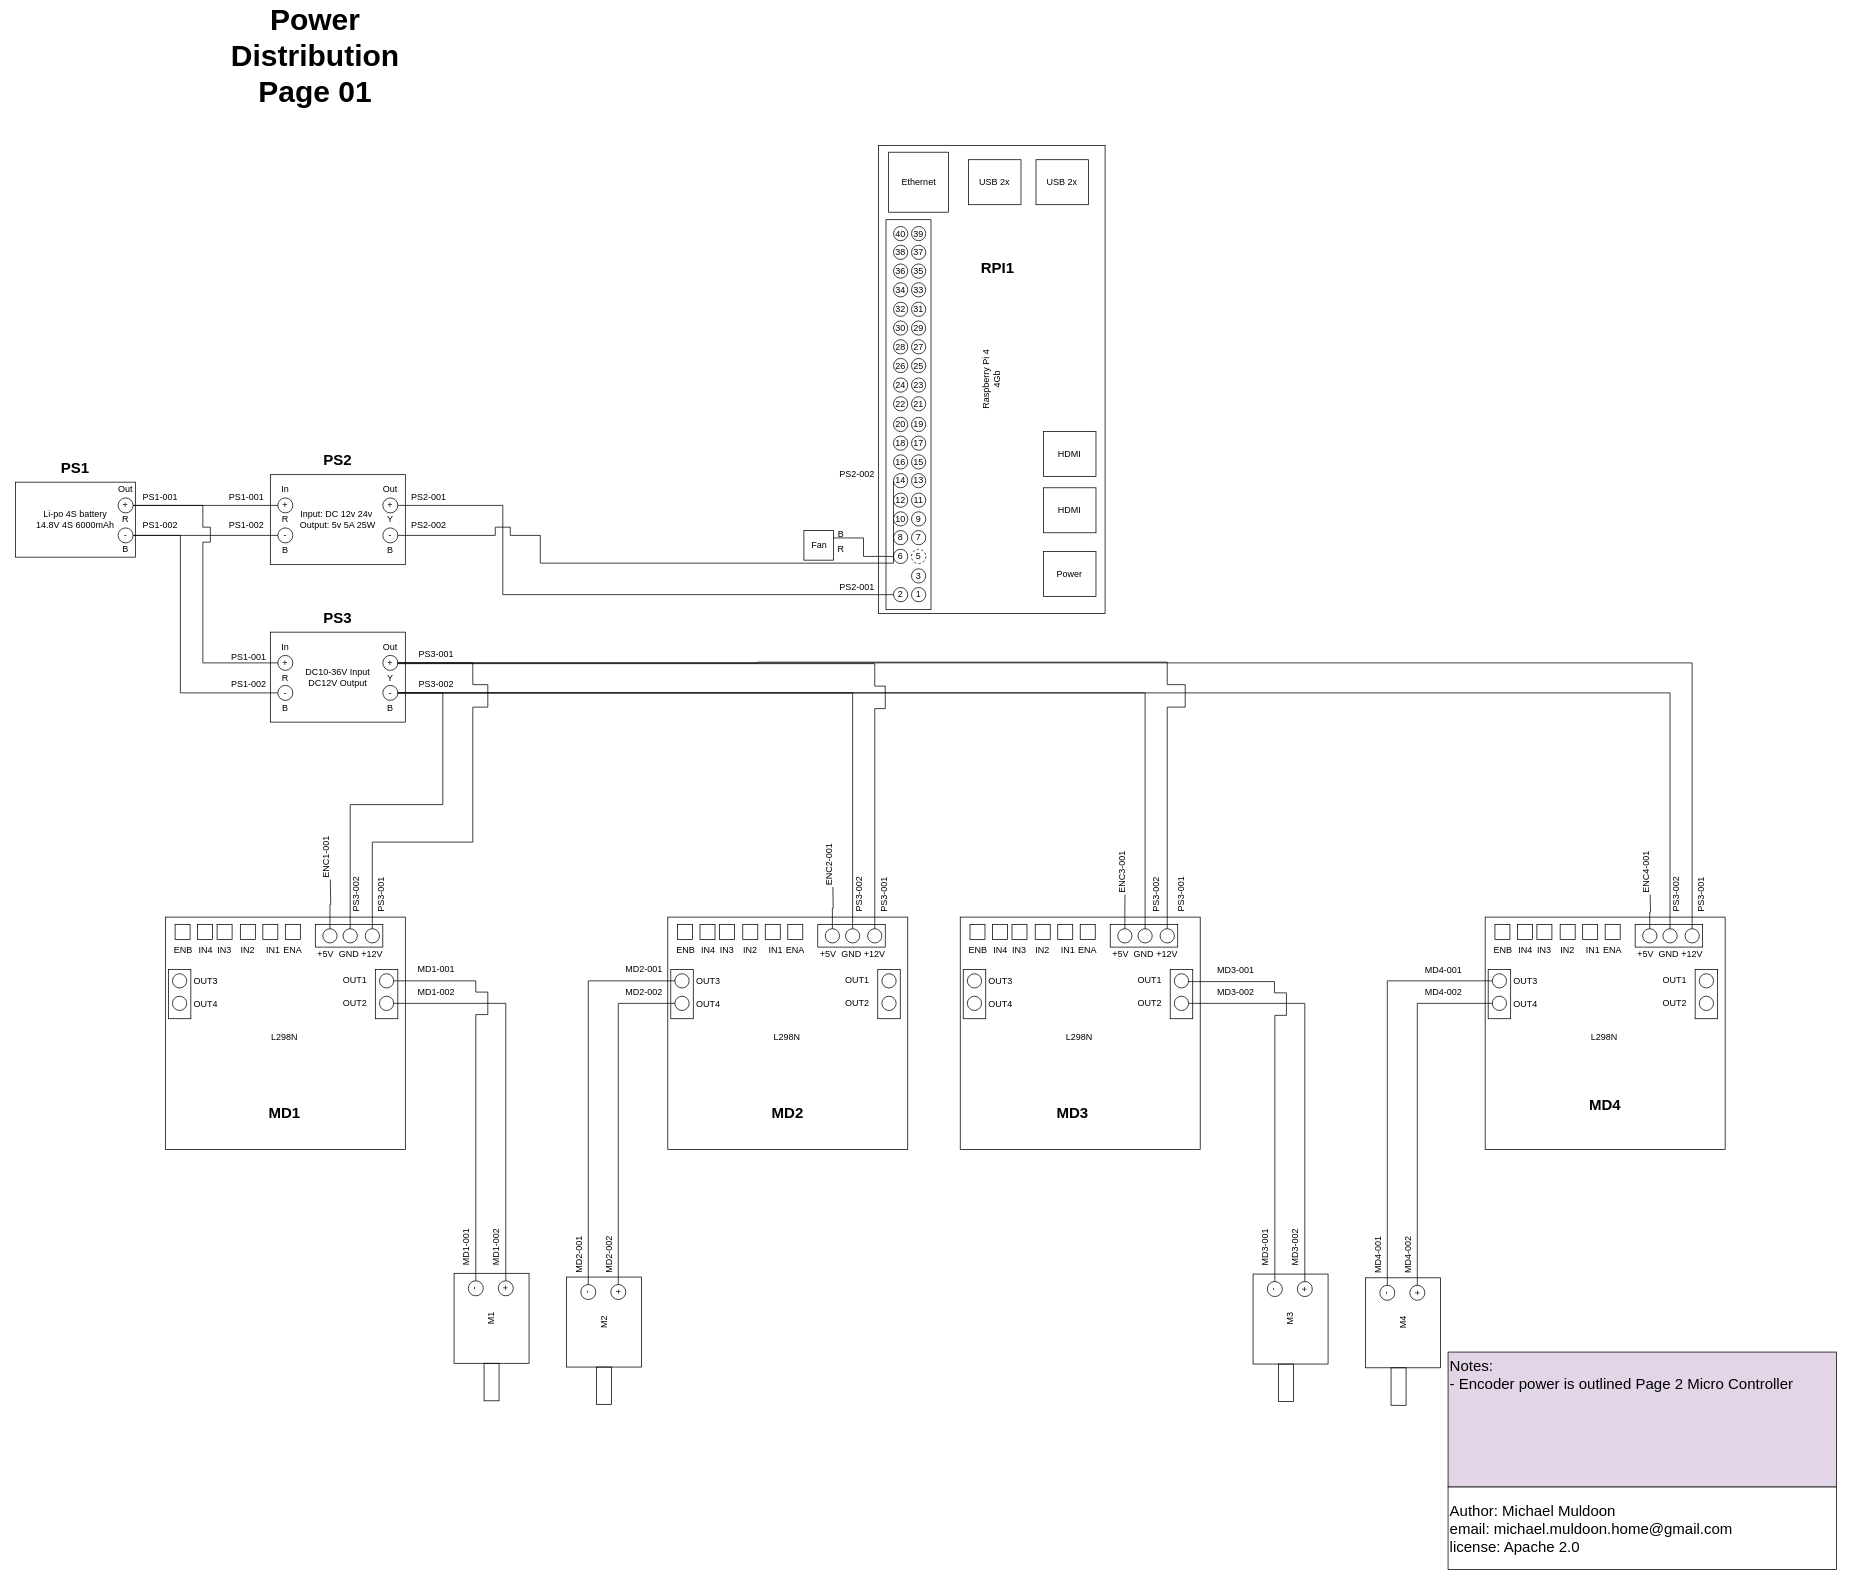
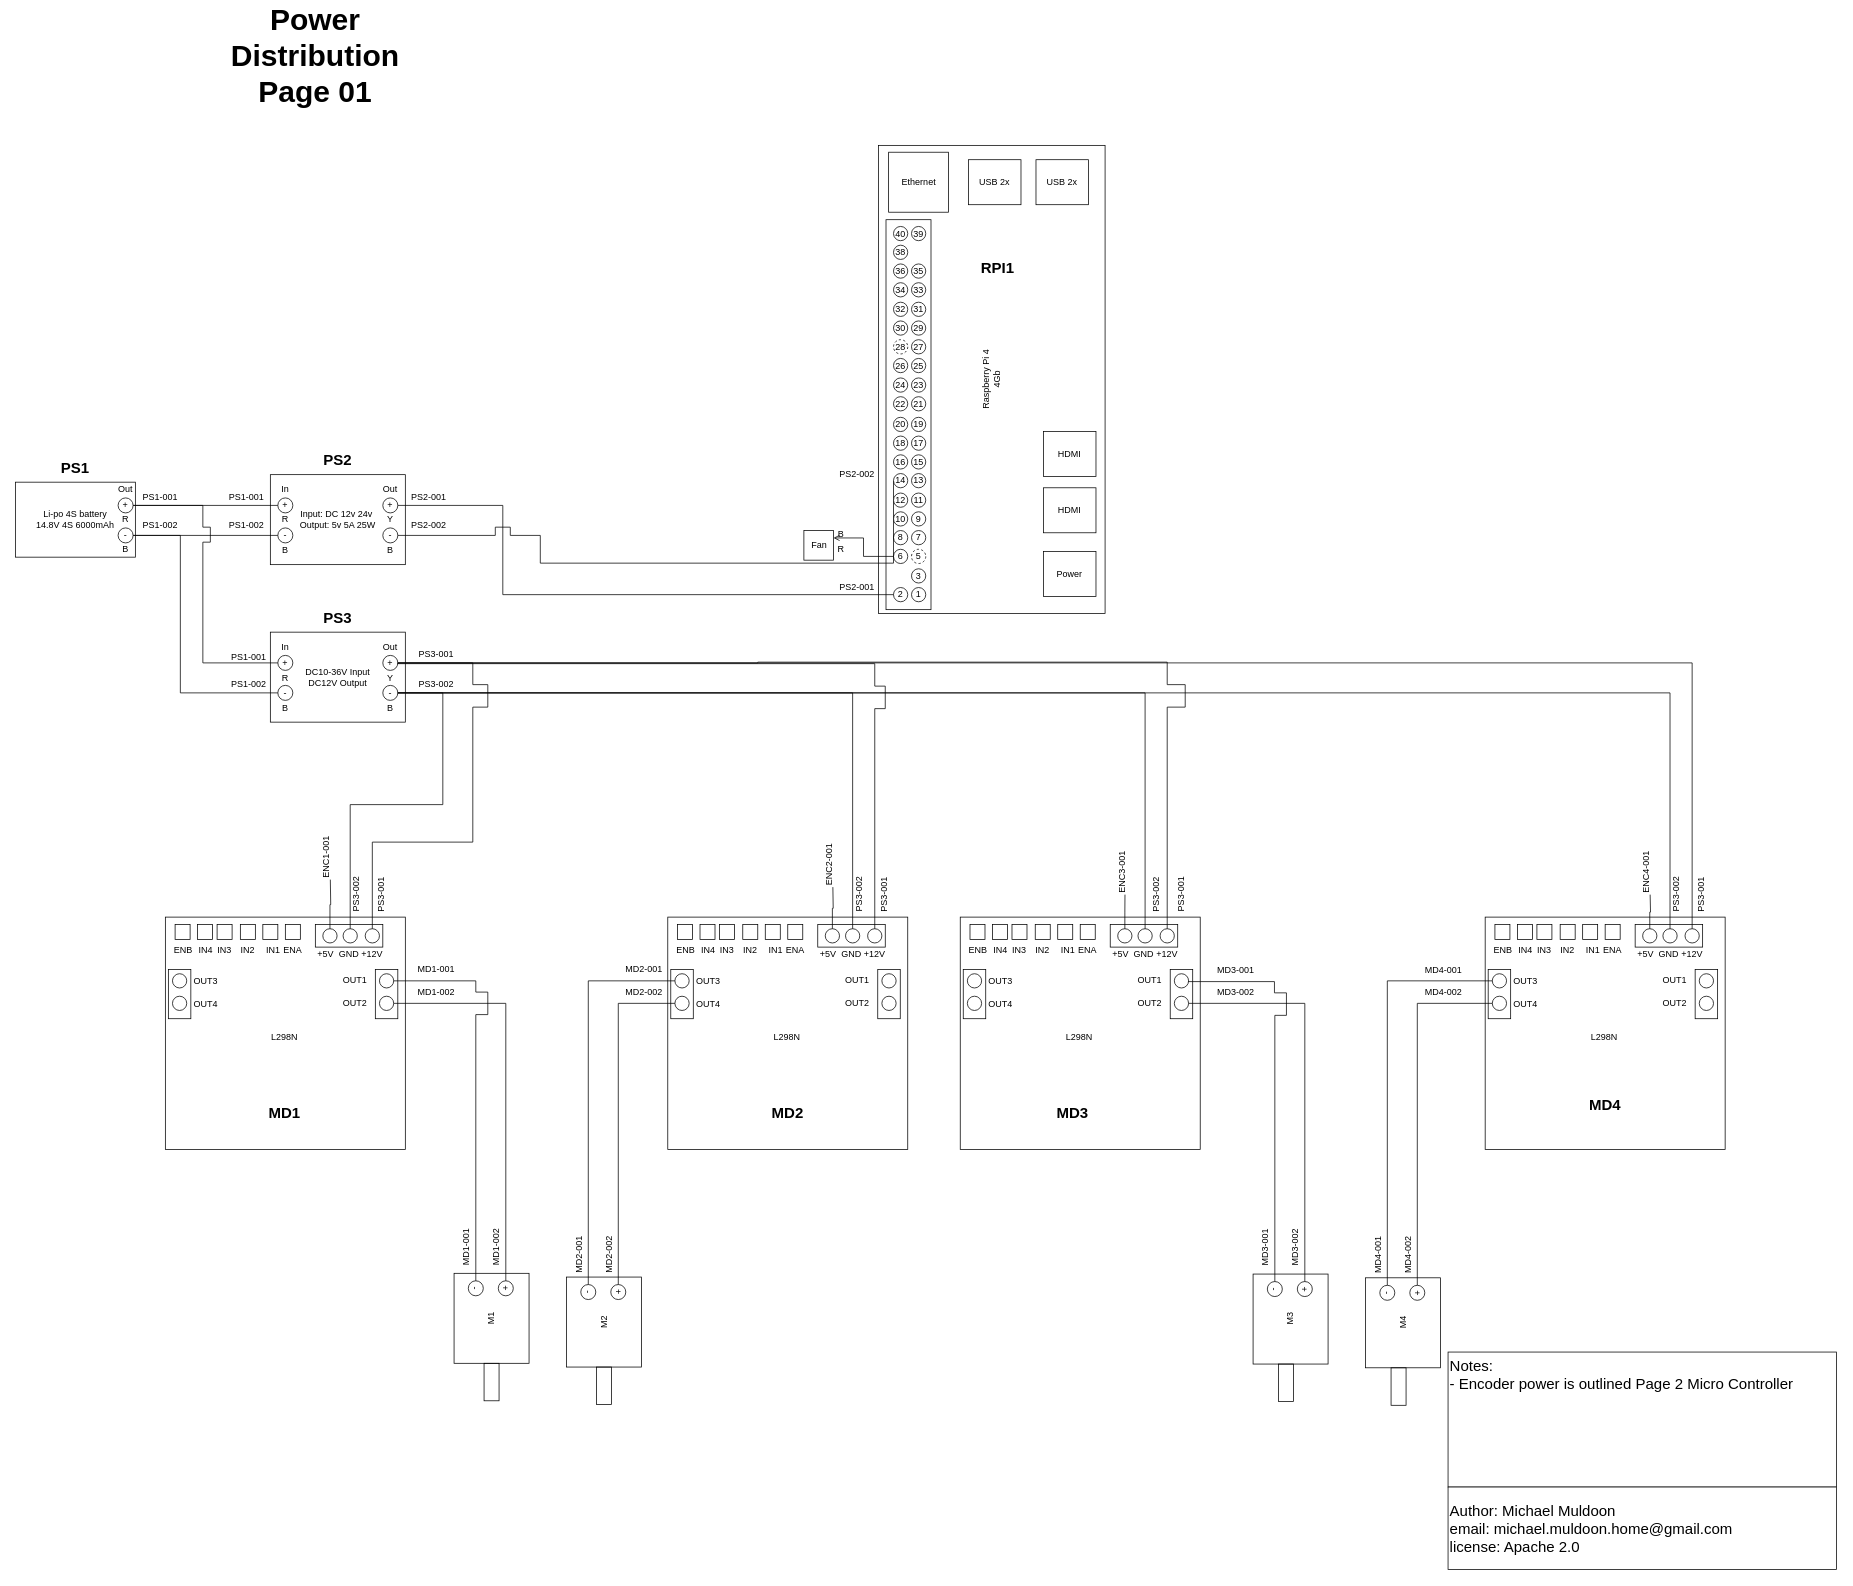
node "37": removed
node "28": style solid -> dashed
edge "Fan" -- "6": arrowhead none -> open
node "Notes: - Encoder power is outlined Page 2 Micro Controller": fillcolor #e1d5e7 -> #ffffff
